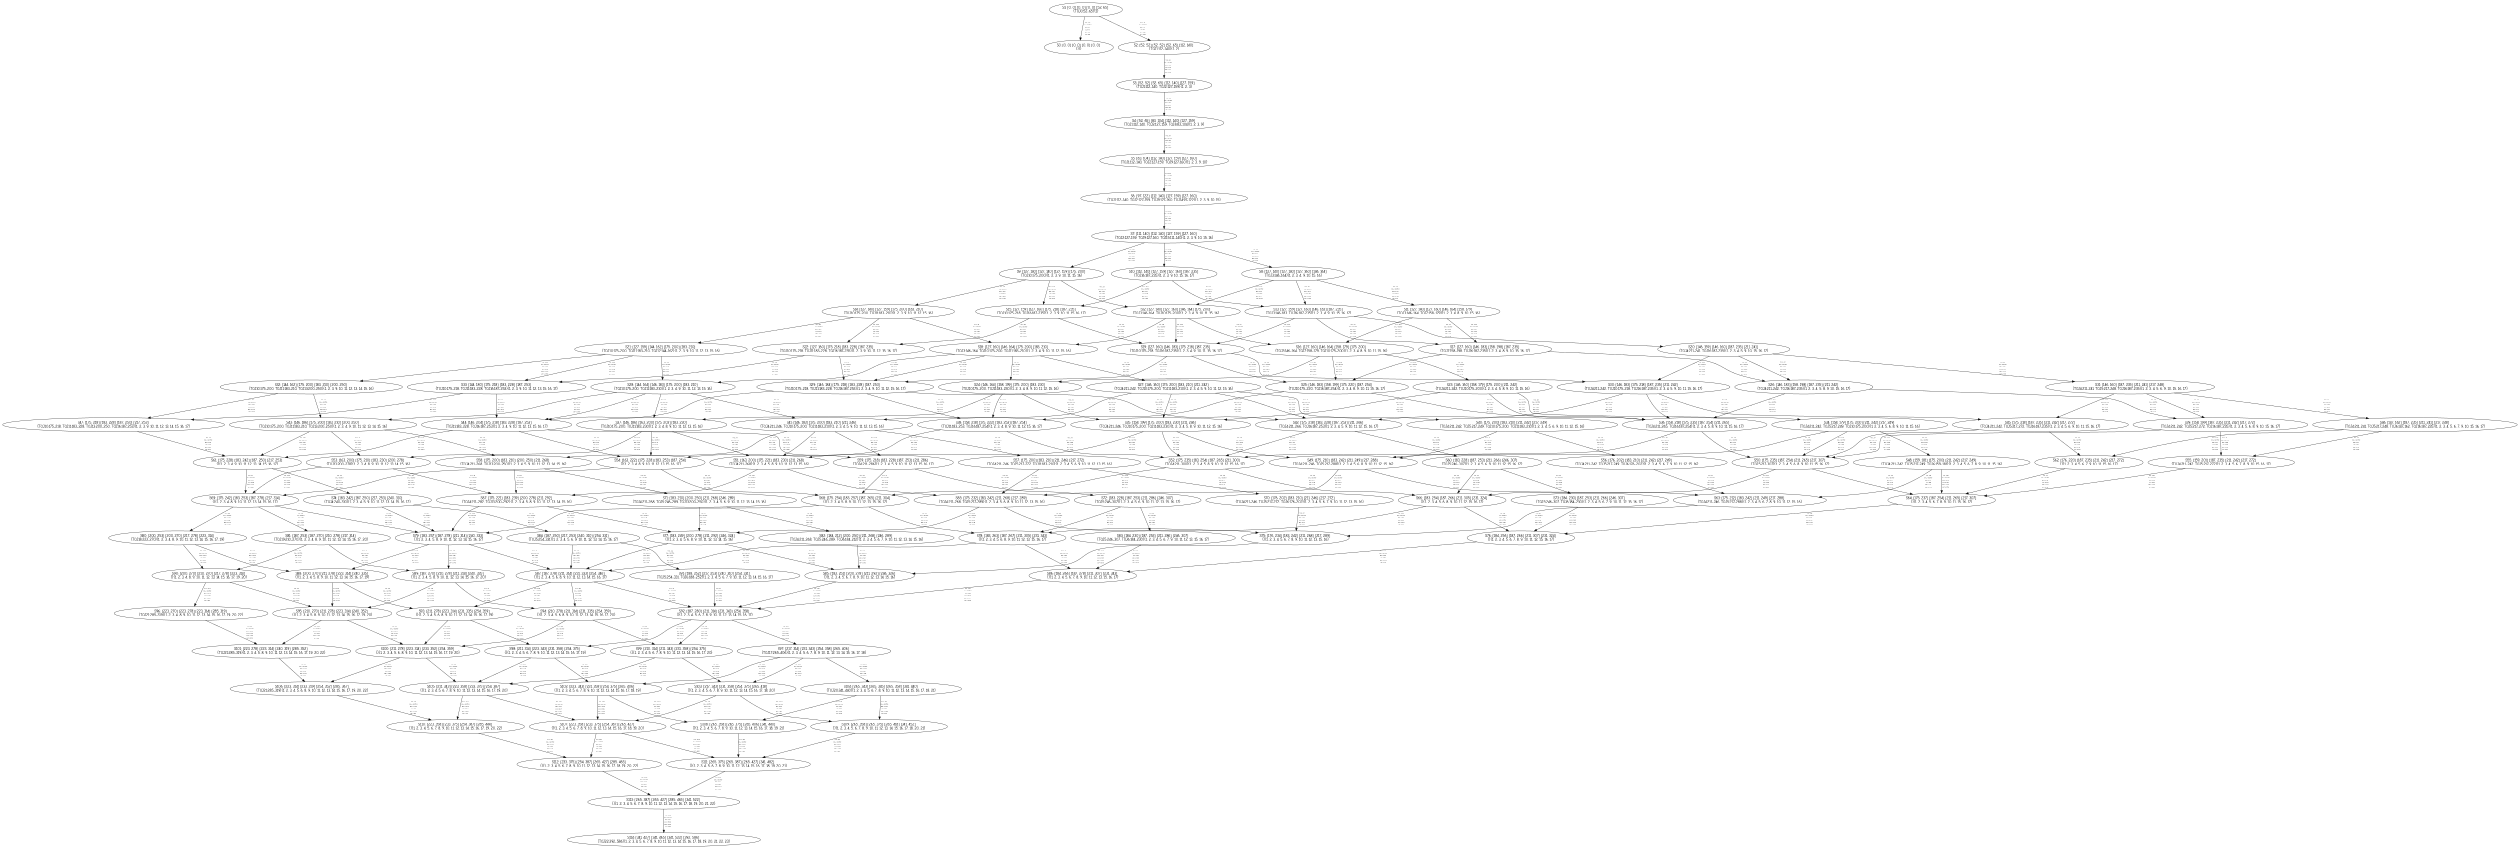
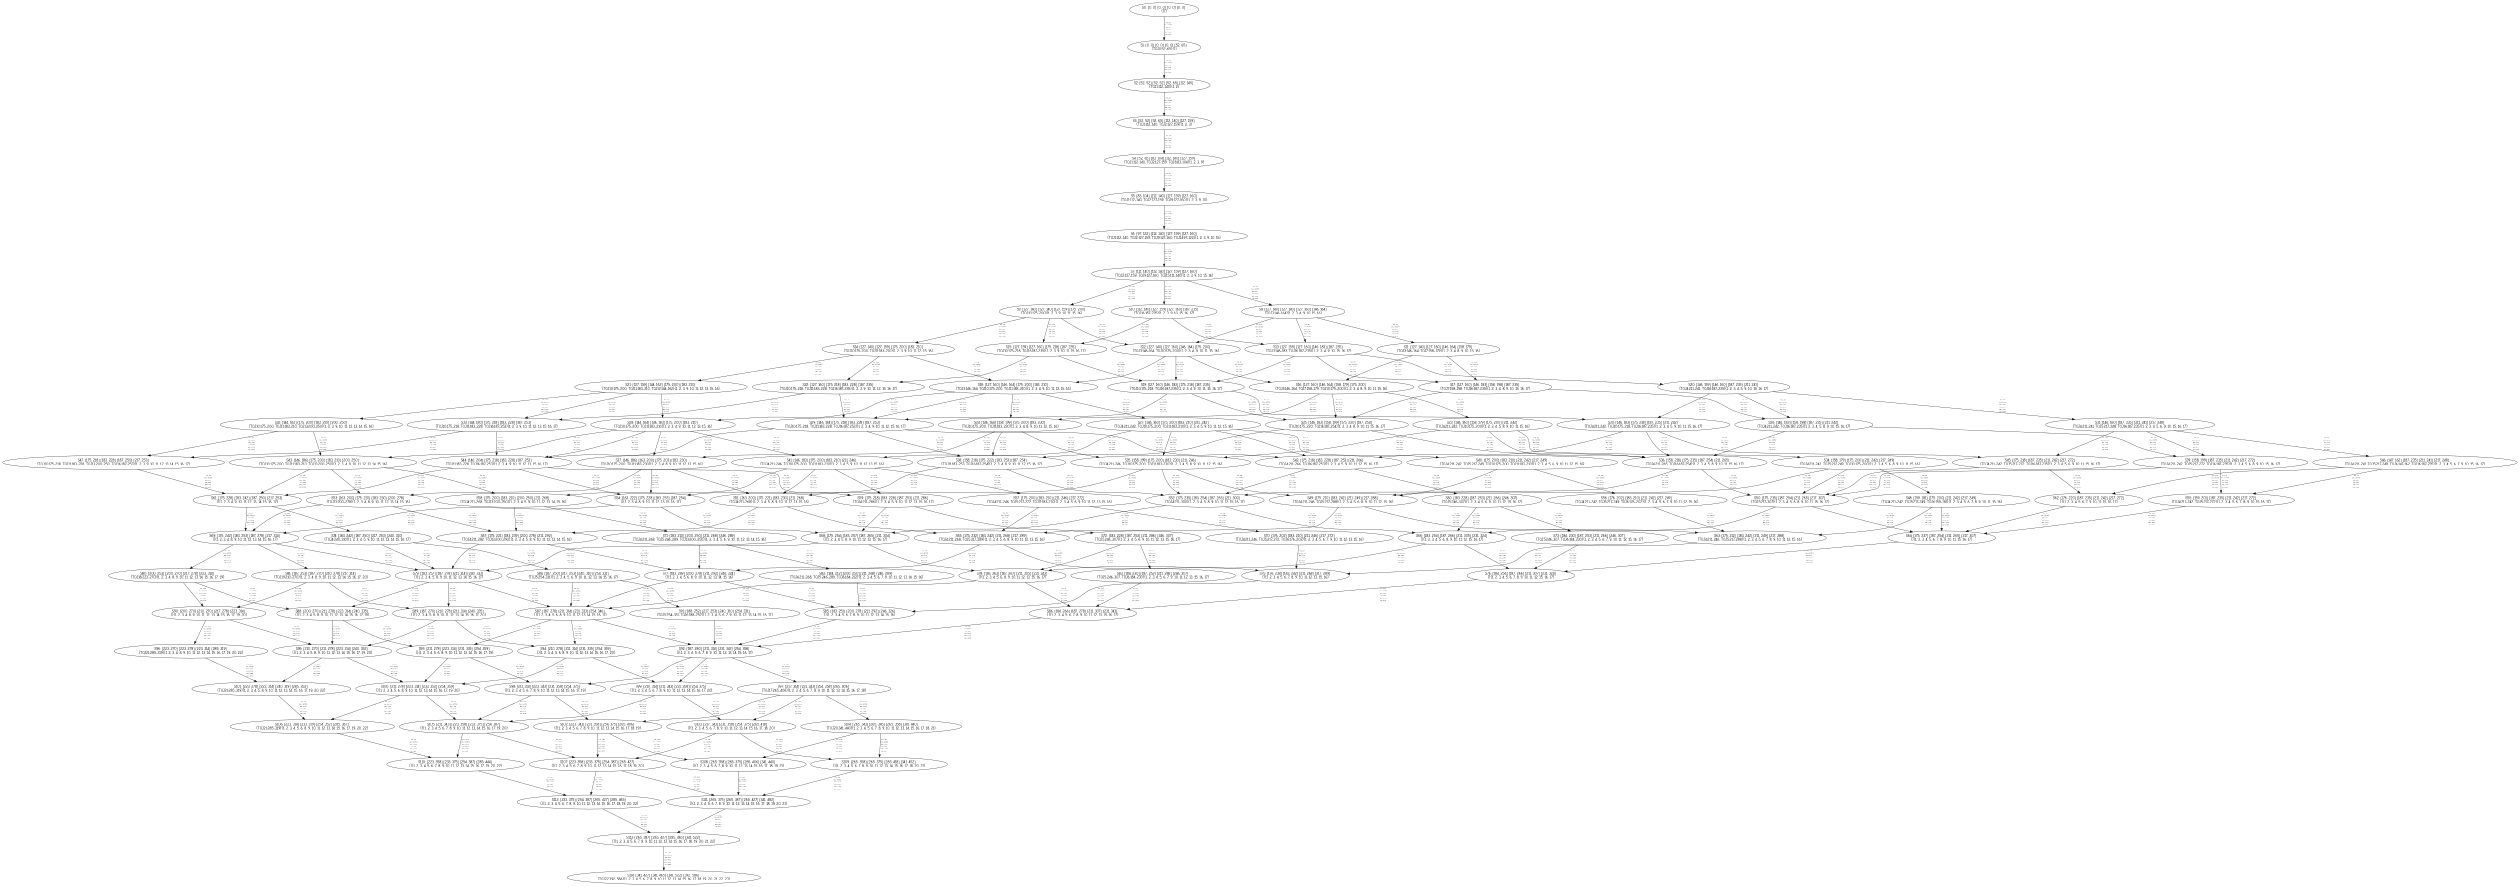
edge "S1: [0, 0] [0, 0] [0, 0] [52, 65] {T0J0:52-65}{1}" -> "S0: [0, 0] [0, 0] [0, 0] [0, 0] {}{}": reversed
